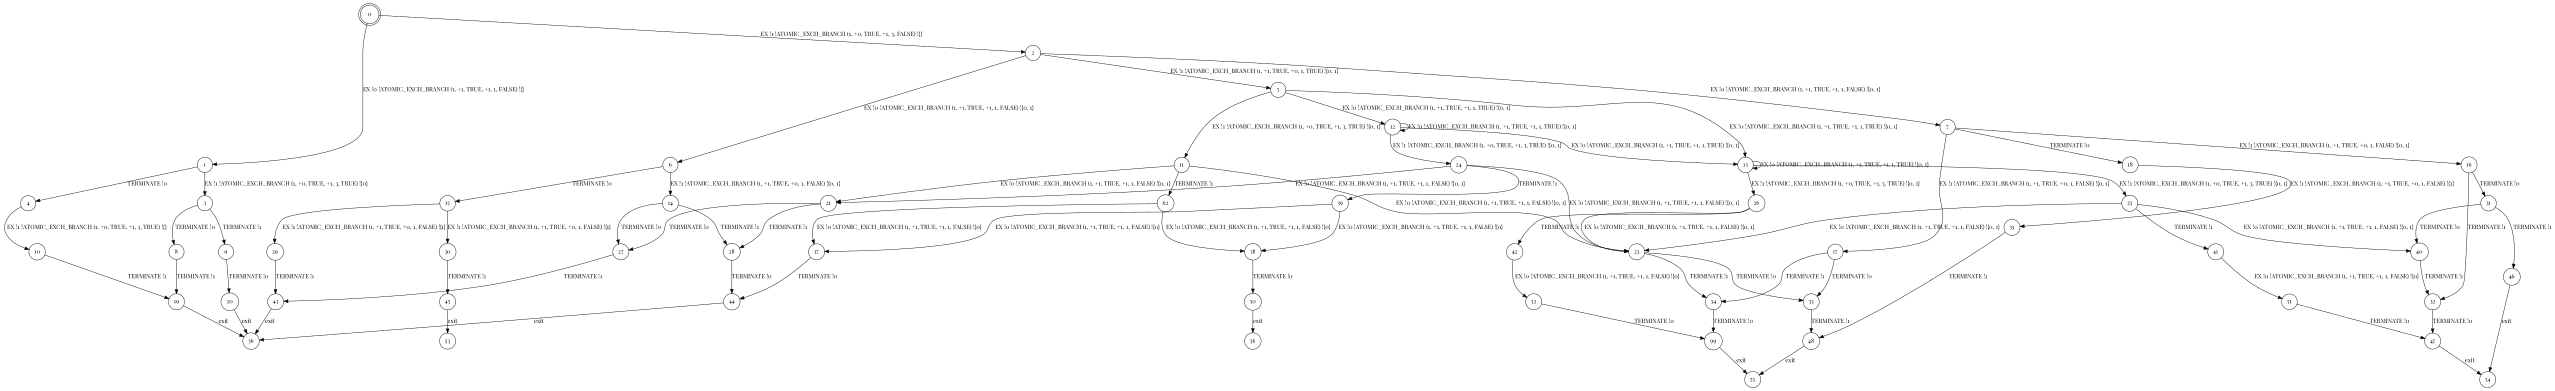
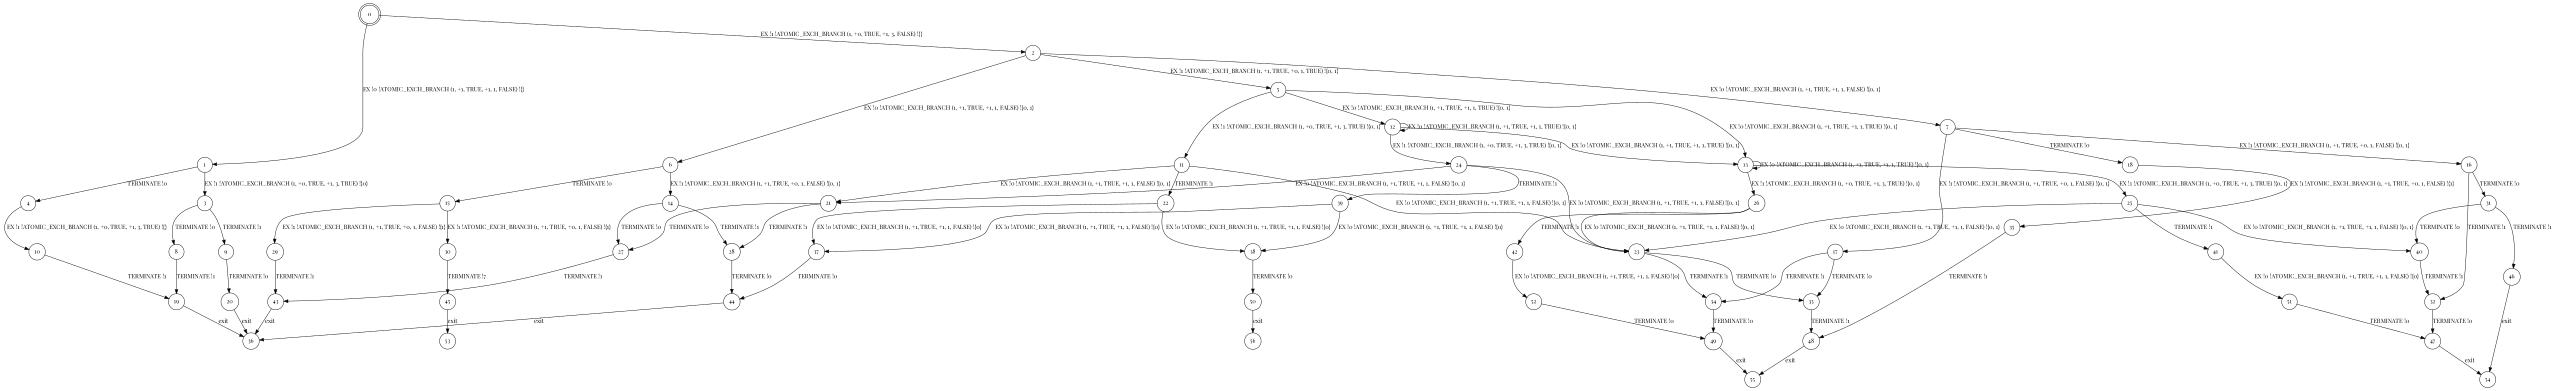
node "62": label "62" -> "22"
edge "30" -> "45": label "TERMINATE !1" -> "TERMINATE !7"
node "99": label "99" -> "49"
